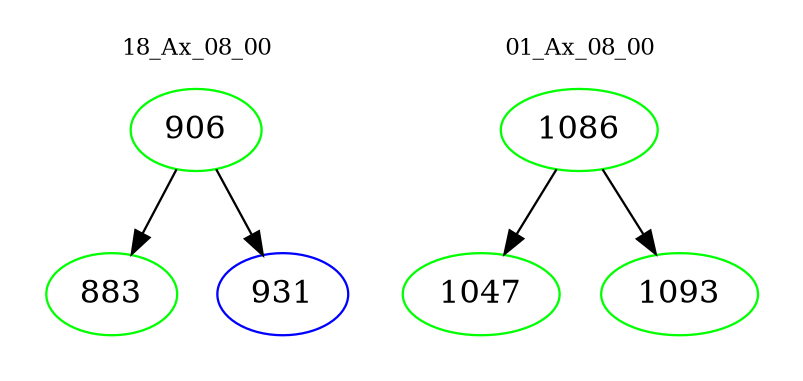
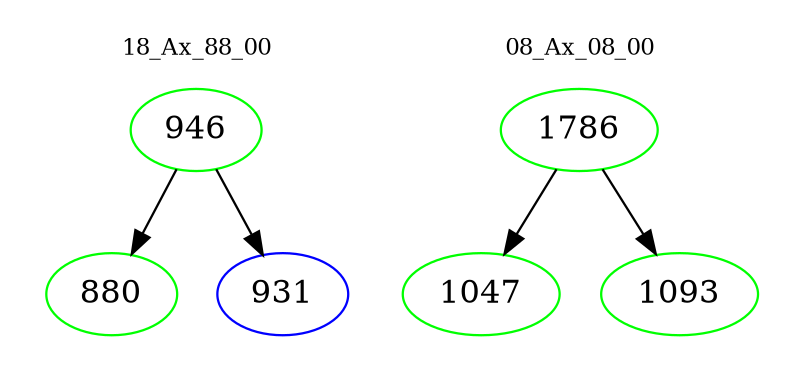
cluster "18_Ax_08_00": label "18_Ax_08_00" -> "18_Ax_88_00"
cluster "01_Ax_08_00": label "01_Ax_08_00" -> "08_Ax_08_00"
node "906": label "906" -> "946"
node "1086": label "1086" -> "1786"
node "883": label "883" -> "880"
